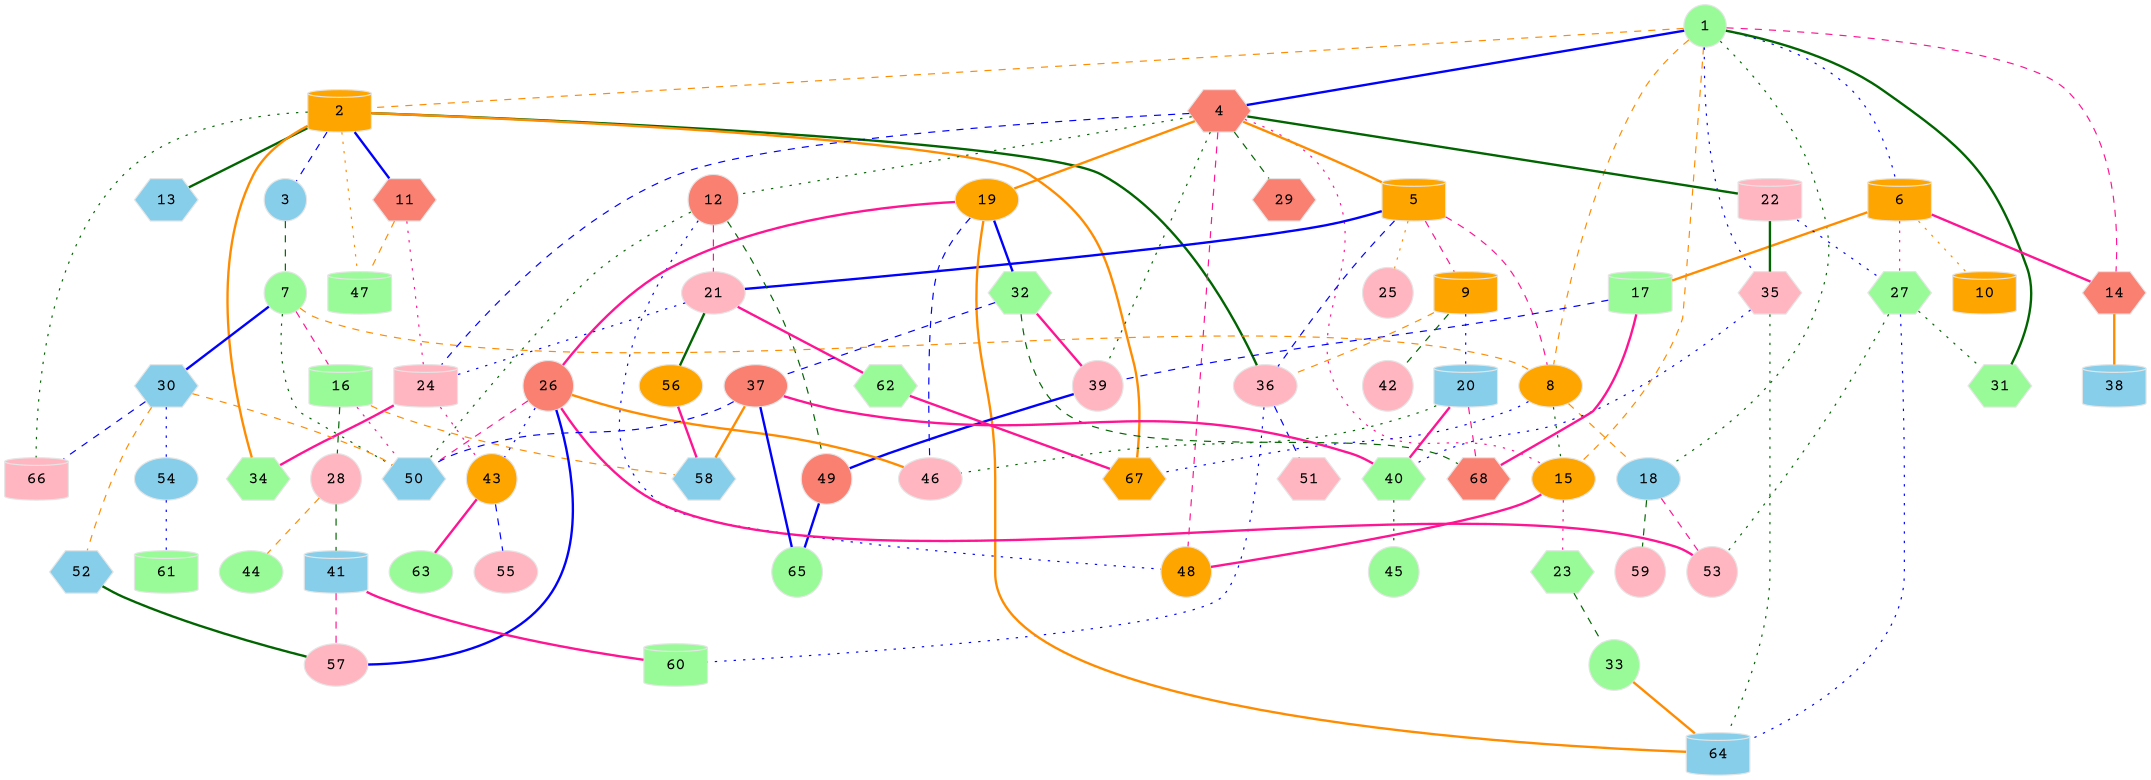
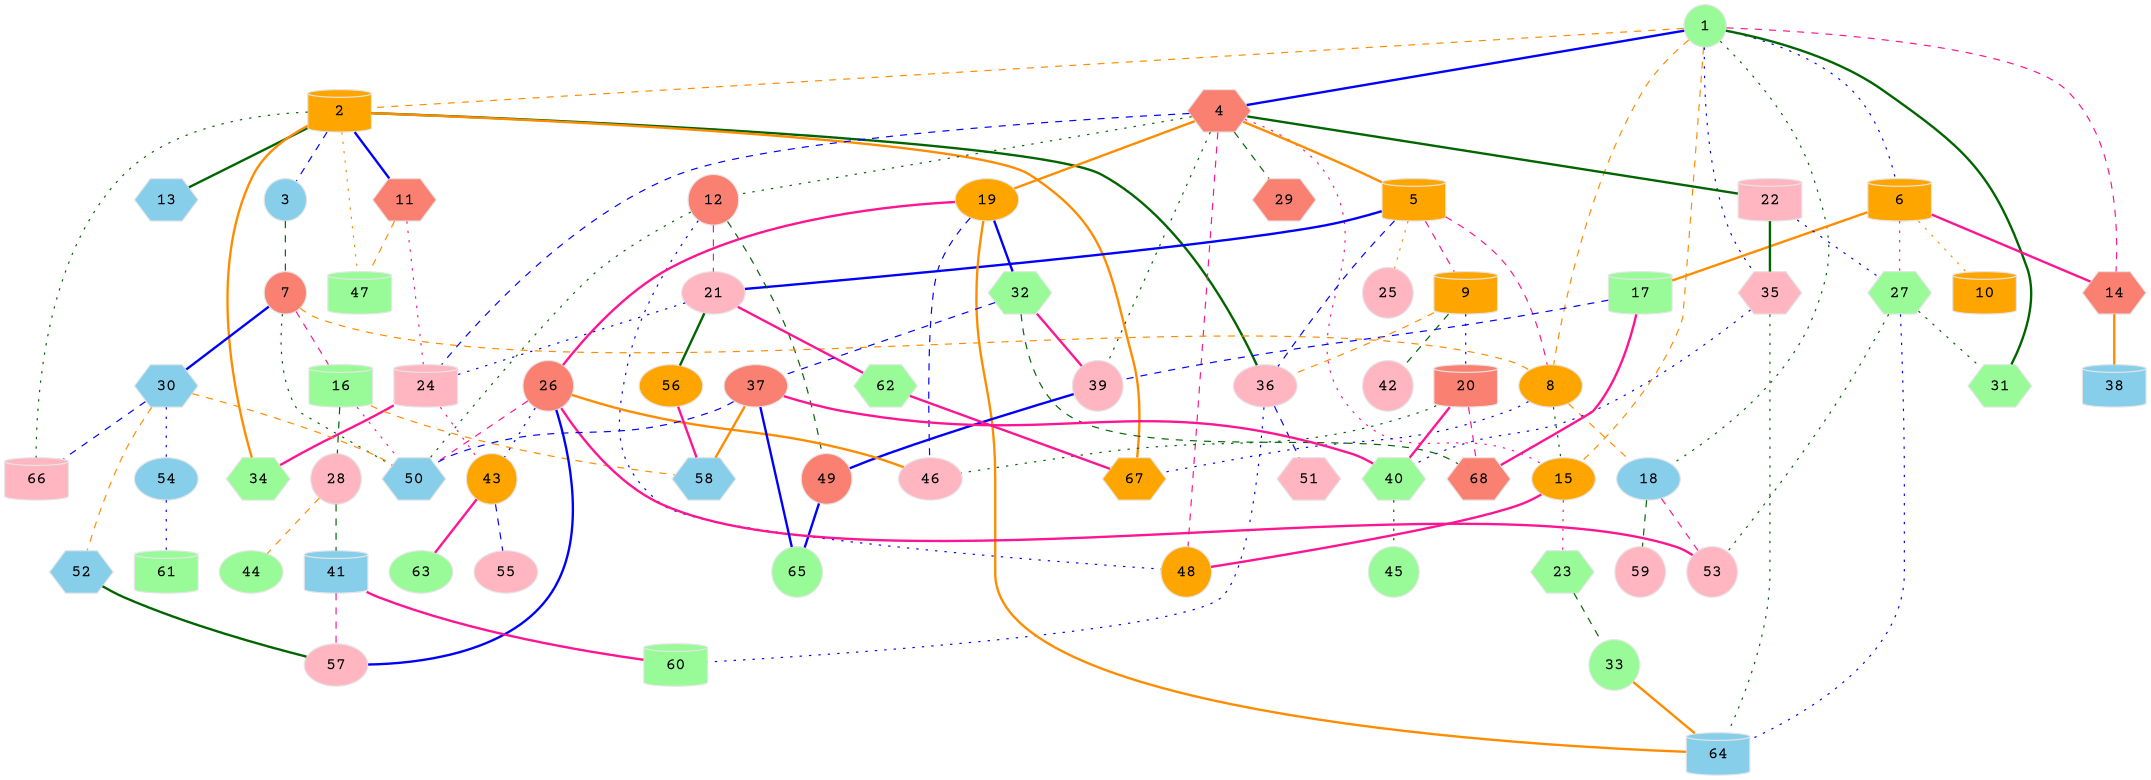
node "7": fillcolor palegreen -> salmon
node "20": fillcolor skyblue -> salmon
